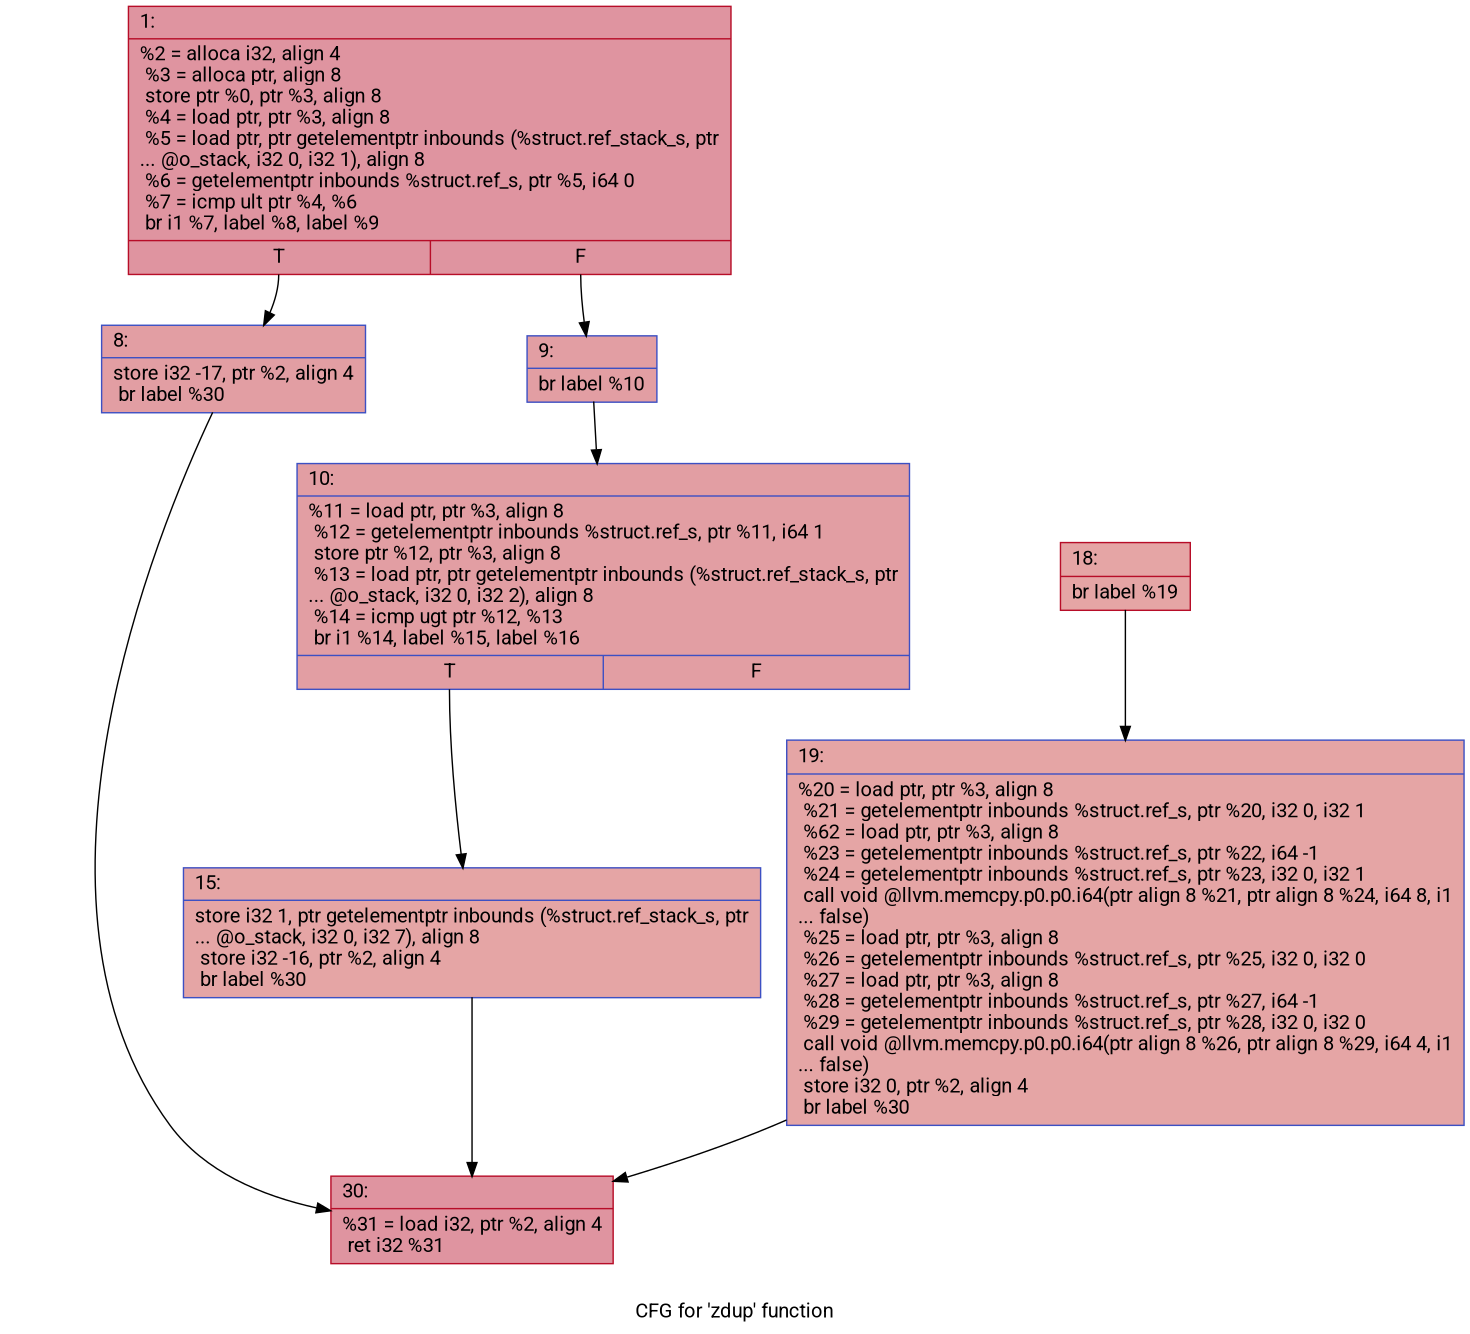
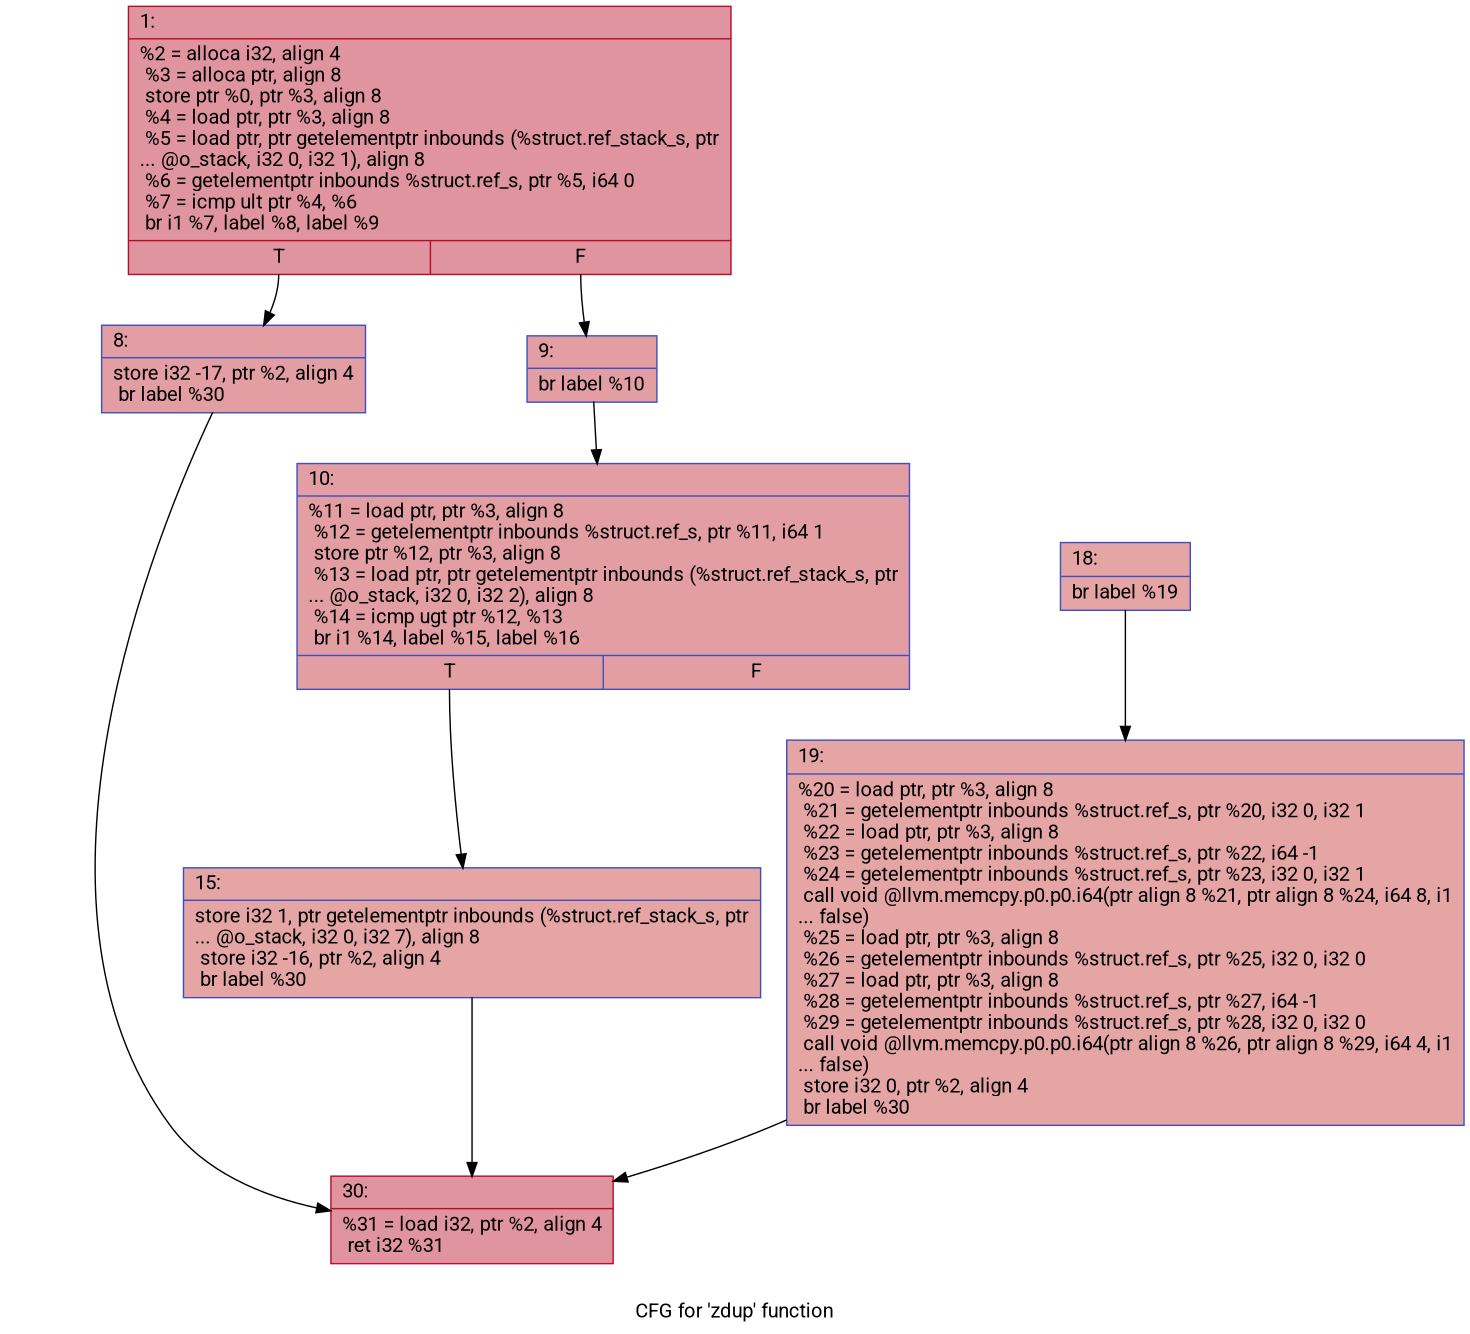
node "18:": color #b70d28ff -> #3d50c3ff
node "19:": text "%62 = load ptr, ptr %3, align 8" -> "%22 = load ptr, ptr %3, align 8"
